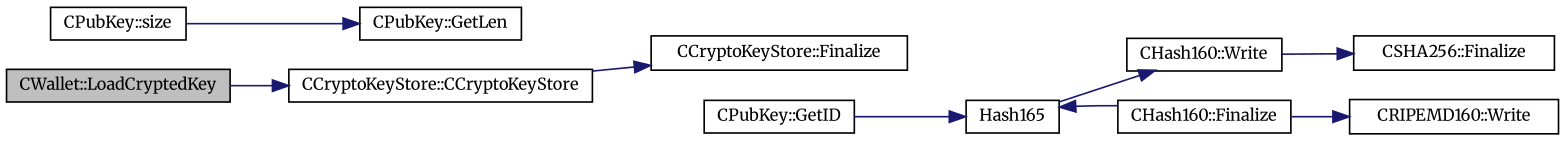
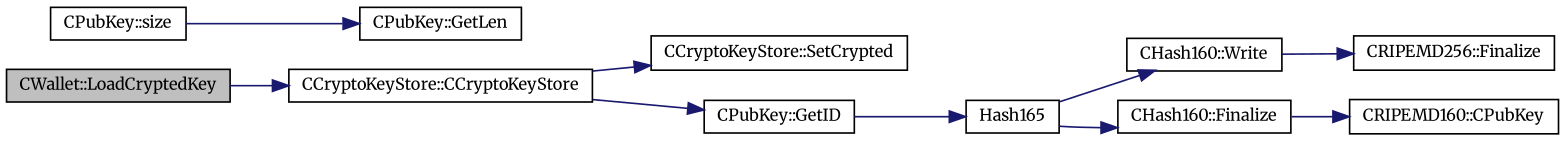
node "CCryptoKeyStore::Finalize": label "CCryptoKeyStore::Finalize" -> "CCryptoKeyStore::SetCrypted"
node "CSHA256::Finalize": label "CSHA256::Finalize" -> "CRIPEMD256::Finalize"
edge "CCryptoKeyStore::CCryptoKeyStore" -> "CPubKey::GetID": added
edge "CHash160::Finalize" -> "Hash165": reversed
node "CRIPEMD160::Write": label "CRIPEMD160::Write" -> "CRIPEMD160::CPubKey"
